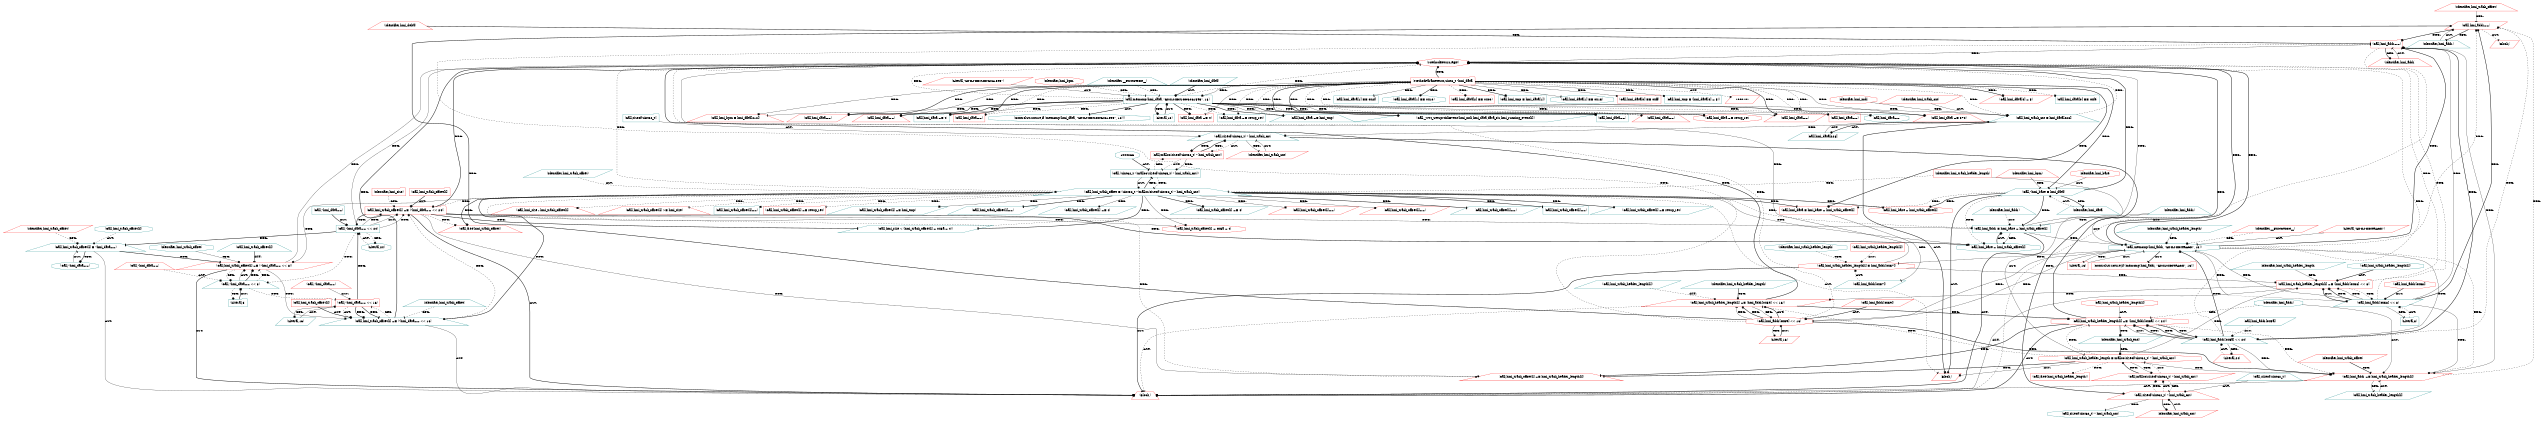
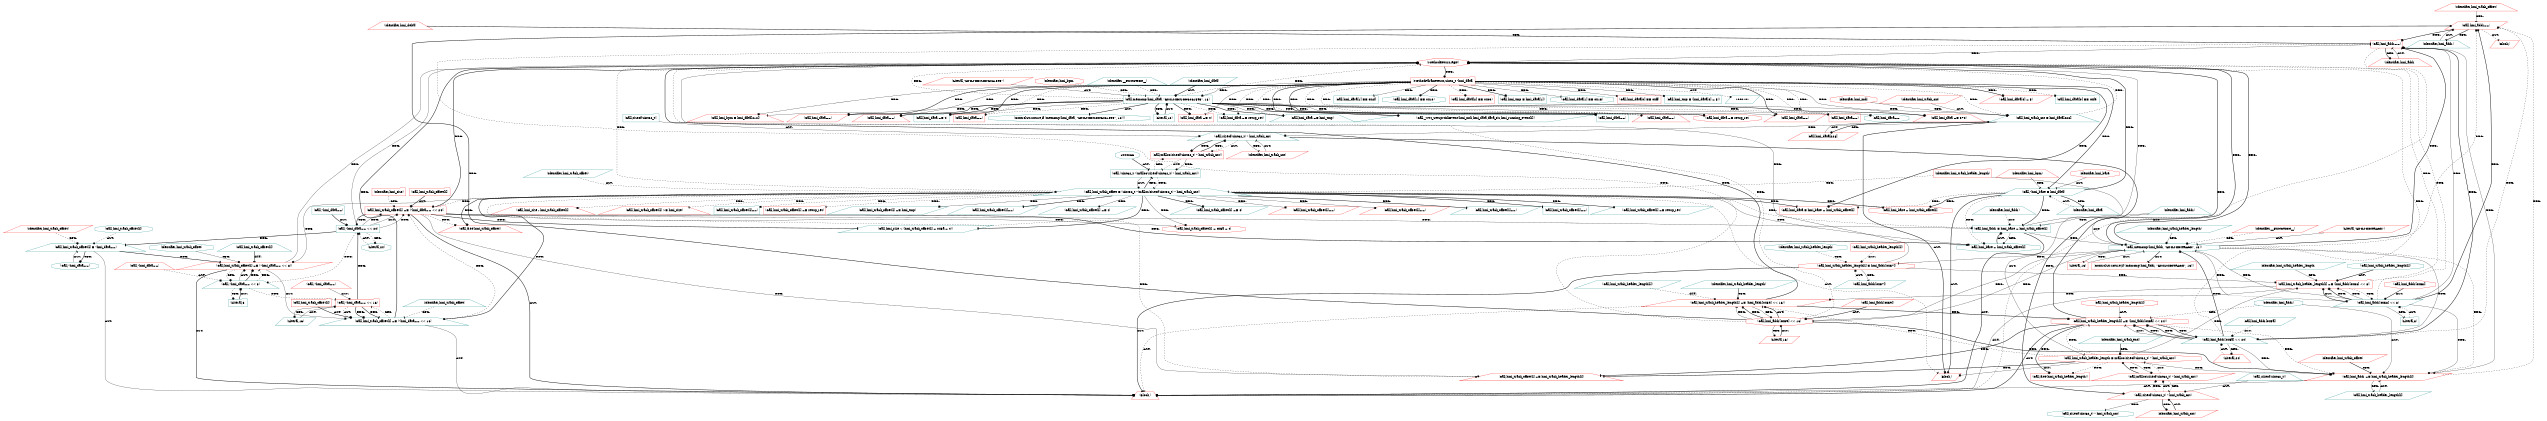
edge "(MethodParameterIn,uint8_t *hmi_data)" -> "(MethodReturn,RET)": reversed
node "1000101": color red -> teal
edge "(Call,hmi_track_cnt = hmi_data[228])" -> "(Call,hmi_data[228])": label "AST: " -> "CFG: "
node "(Call,hmi_data[228])": color teal -> red
node "(Call,(uint32_t *)malloc(sizeof(uint35_t) * hmi_track_cnt))": label "(Call,(uint32_t *)malloc(sizeof(uint35_t) * hmi_track_cnt))" -> "(Call,(uint32_t *)malloc(sizeof(uint32_t) * hmi_track_cnt))"
edge "(Call,hmi_data = hmi_base + hmi_track_offset[i])" -> "(Call,hmi_addr[0x57])": now "(Call,hmi_track_header_length[i] = hmi_addr[0x57])" -> "(Call,hmi_addr[0x57])"
edge "(Call,hmi_track_offset[i] += (*hmi_data++ << 8))" -> "(Call,hmi_track_offset[i] += (*hmi_data++ << 16))": label "DDG: " -> "AST: "
edge "(Call,hmi_track_header_length[i] += (hmi_addr[0x5a] << 24))" -> "(Identifier,hmi_track_end)": now "(Call,hmi_track_header_length[i] += (hmi_addr[0x5a] << 24))" -> "(Call,free(hmi_track_header_length))"
